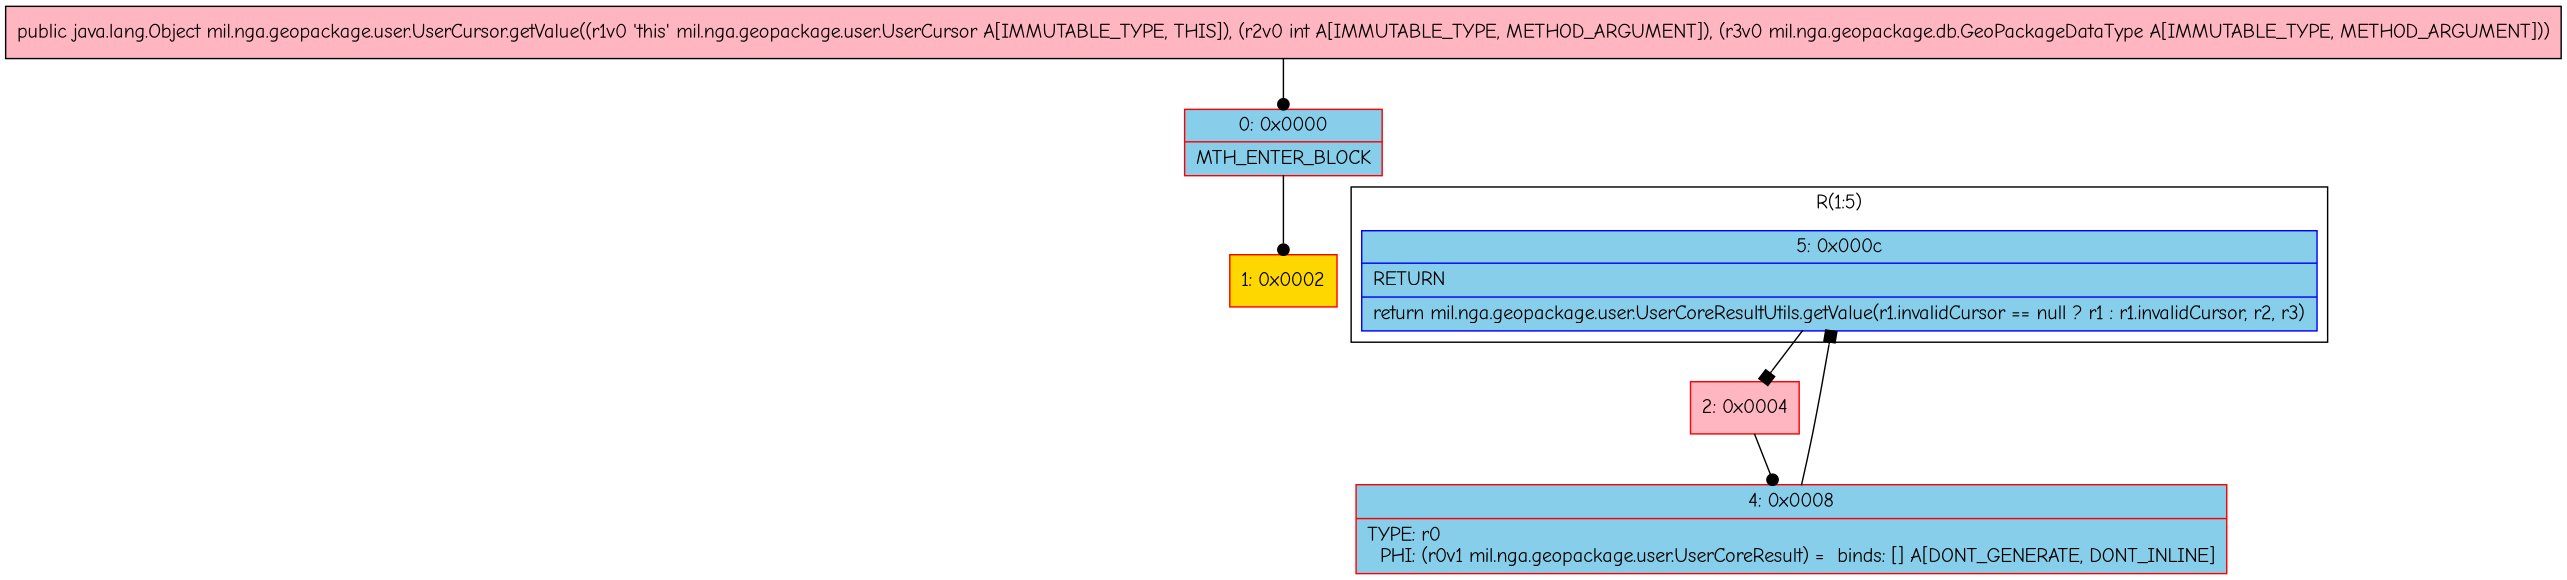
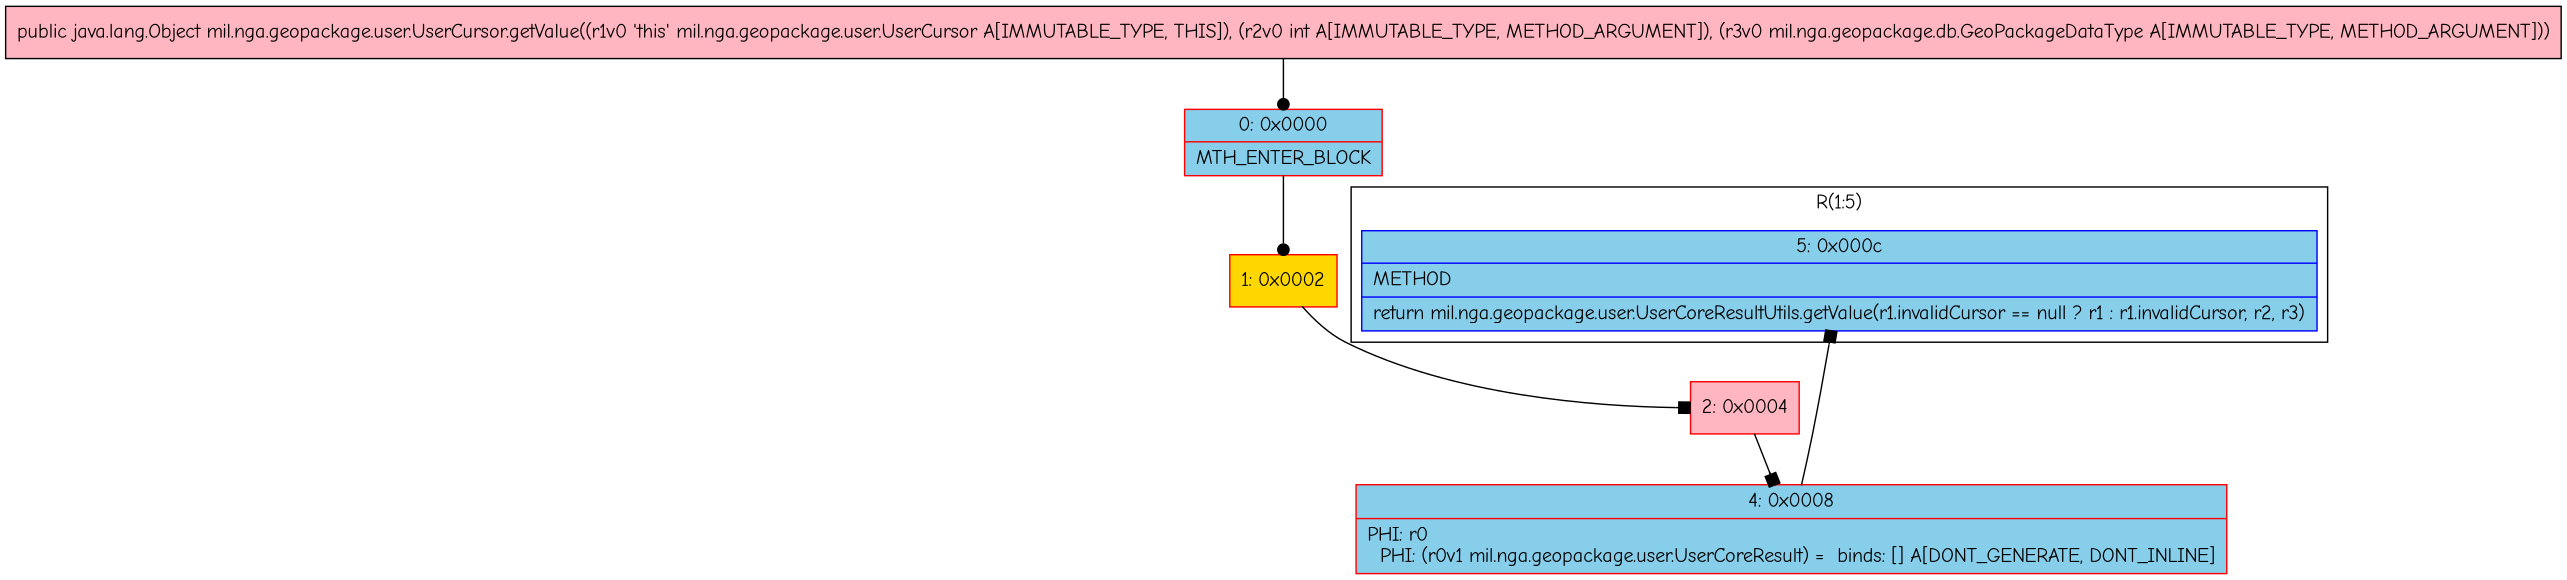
node "5: 0x000c": text "RETURN" -> "METHOD"
edge "5: 0x000c" -> "2: 0x0004": now "1: 0x0002" -> "2: 0x0004"
edge "2: 0x0004" -> "4: 0x0008": arrowhead dot -> box
node "4: 0x0008": text "TYPE: r0" -> "PHI: r0"
